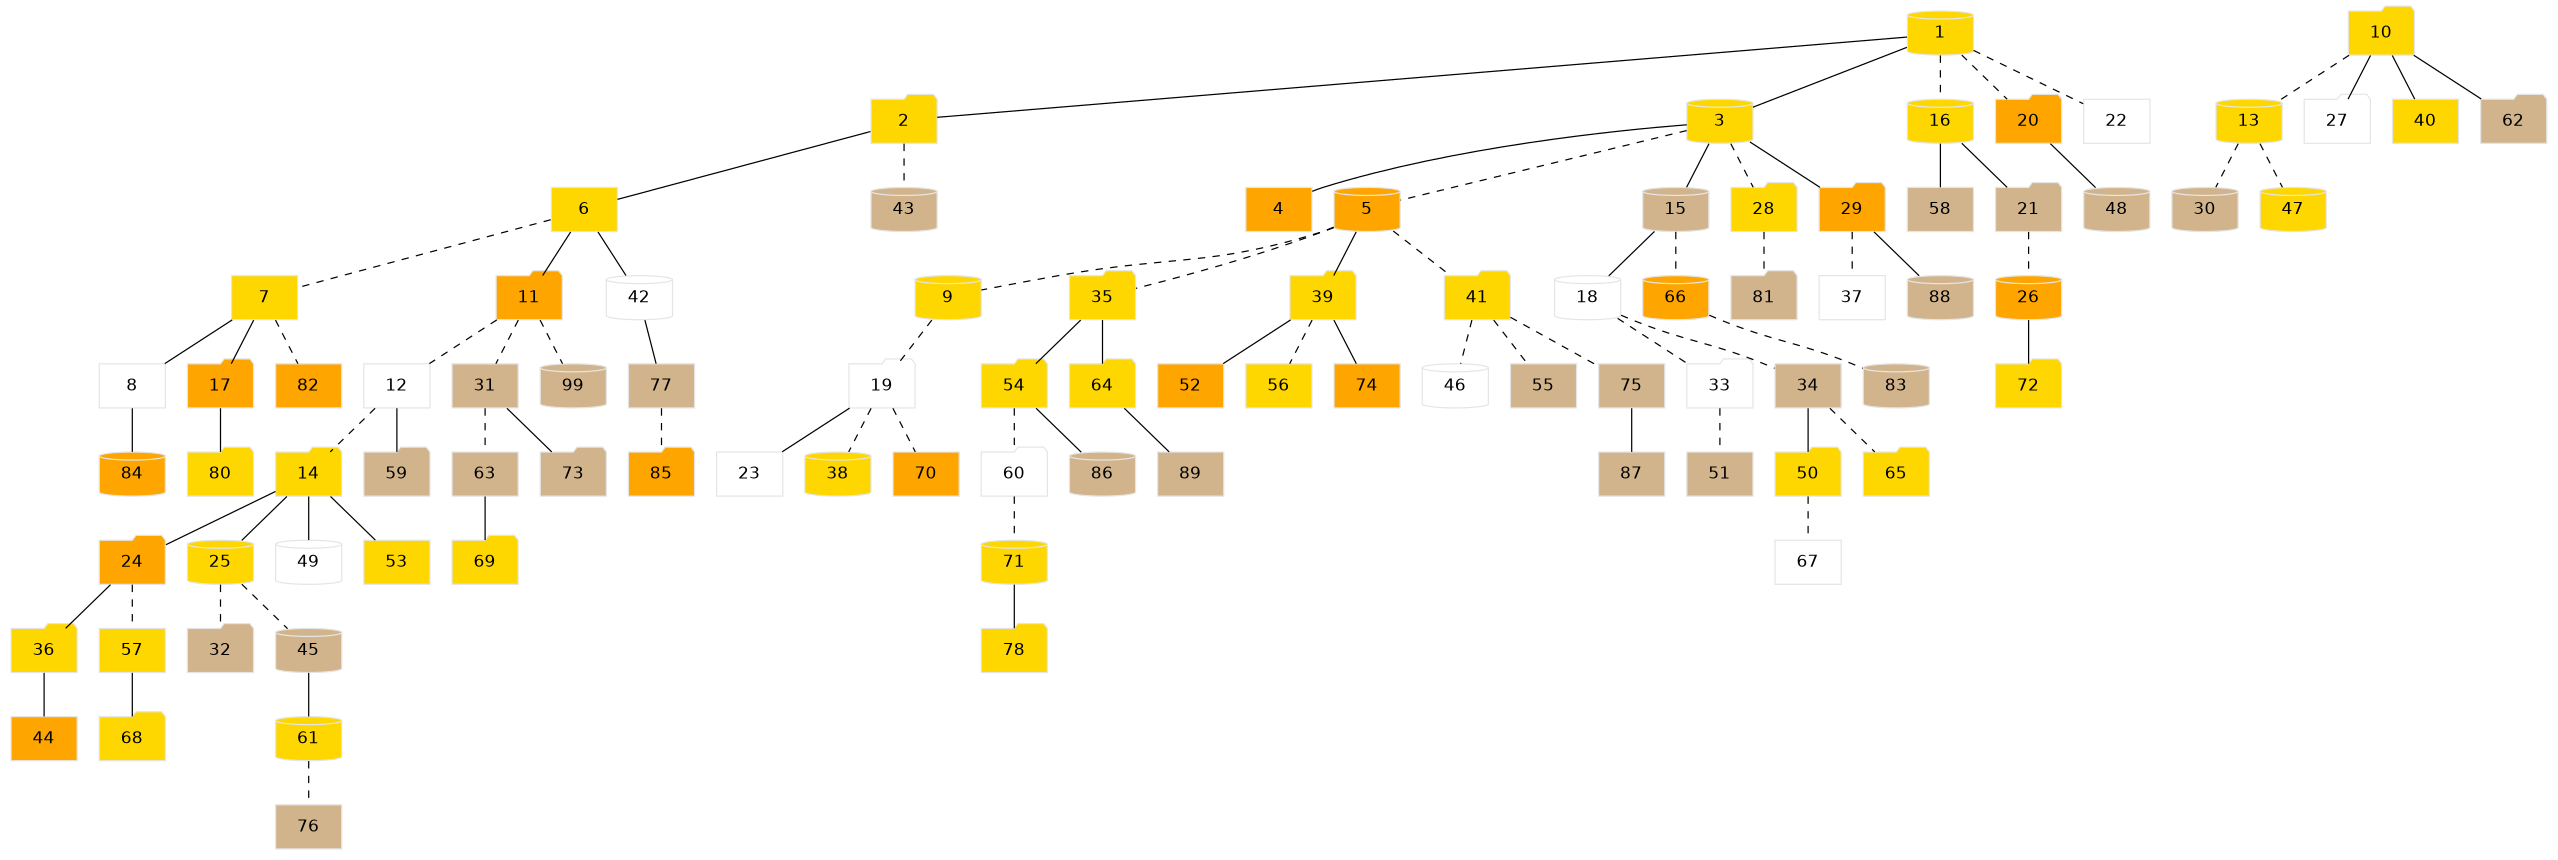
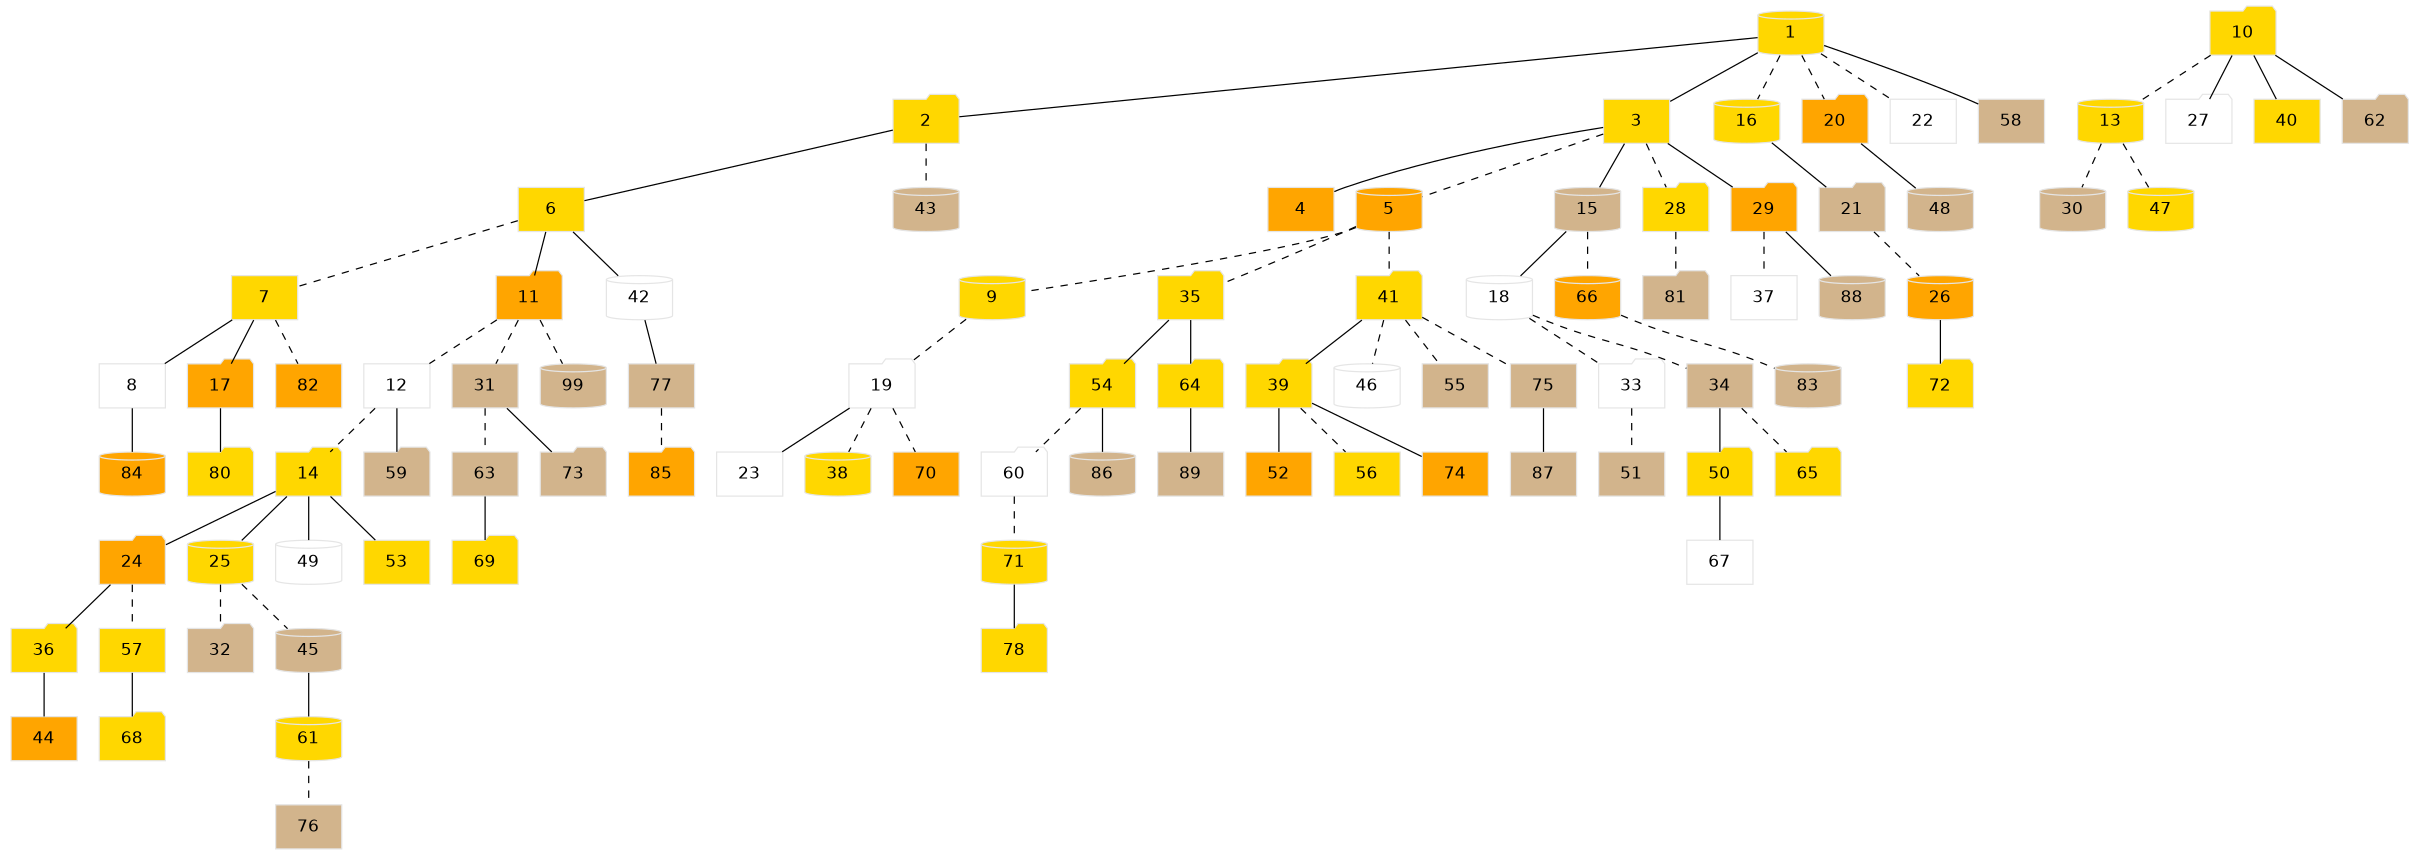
node "3": shape cylinder -> box
edge "16" -- "58": now "1" -- "58"
edge "5" -- "39": now "41" -- "39"
edge "50" -- "67": style dashed -> solid
